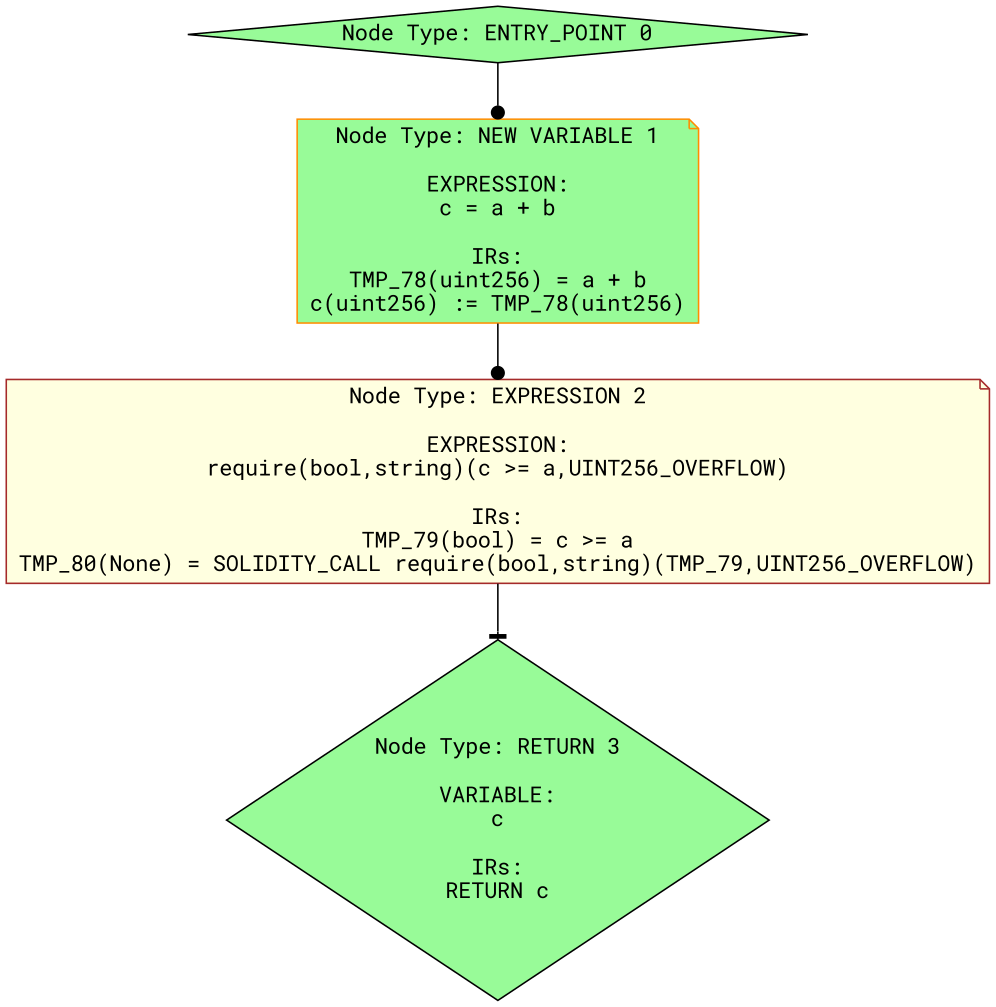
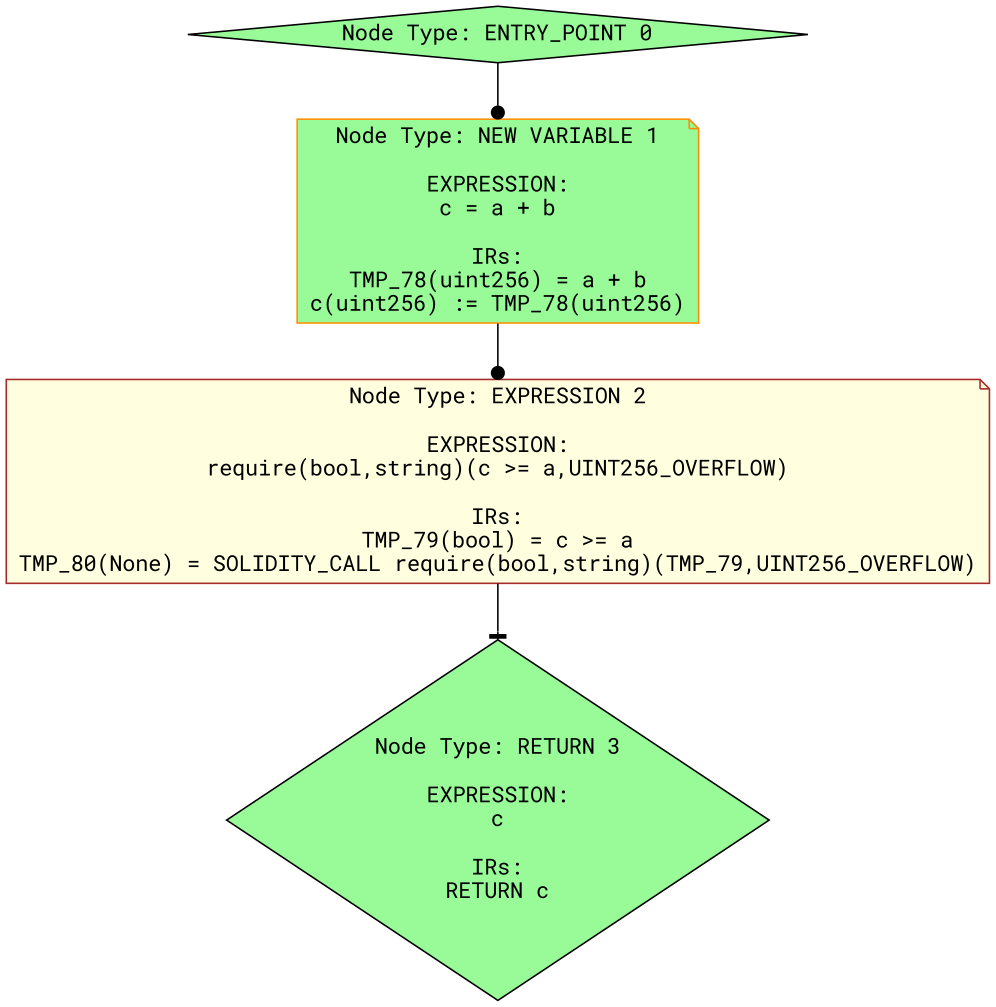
node "Node Type: RETURN 3 VARIABLE: c IRs: RETURN c": label "Node Type: RETURN 3 VARIABLE: c IRs: RETURN c" -> "Node Type: RETURN 3 EXPRESSION: c IRs: RETURN c"
